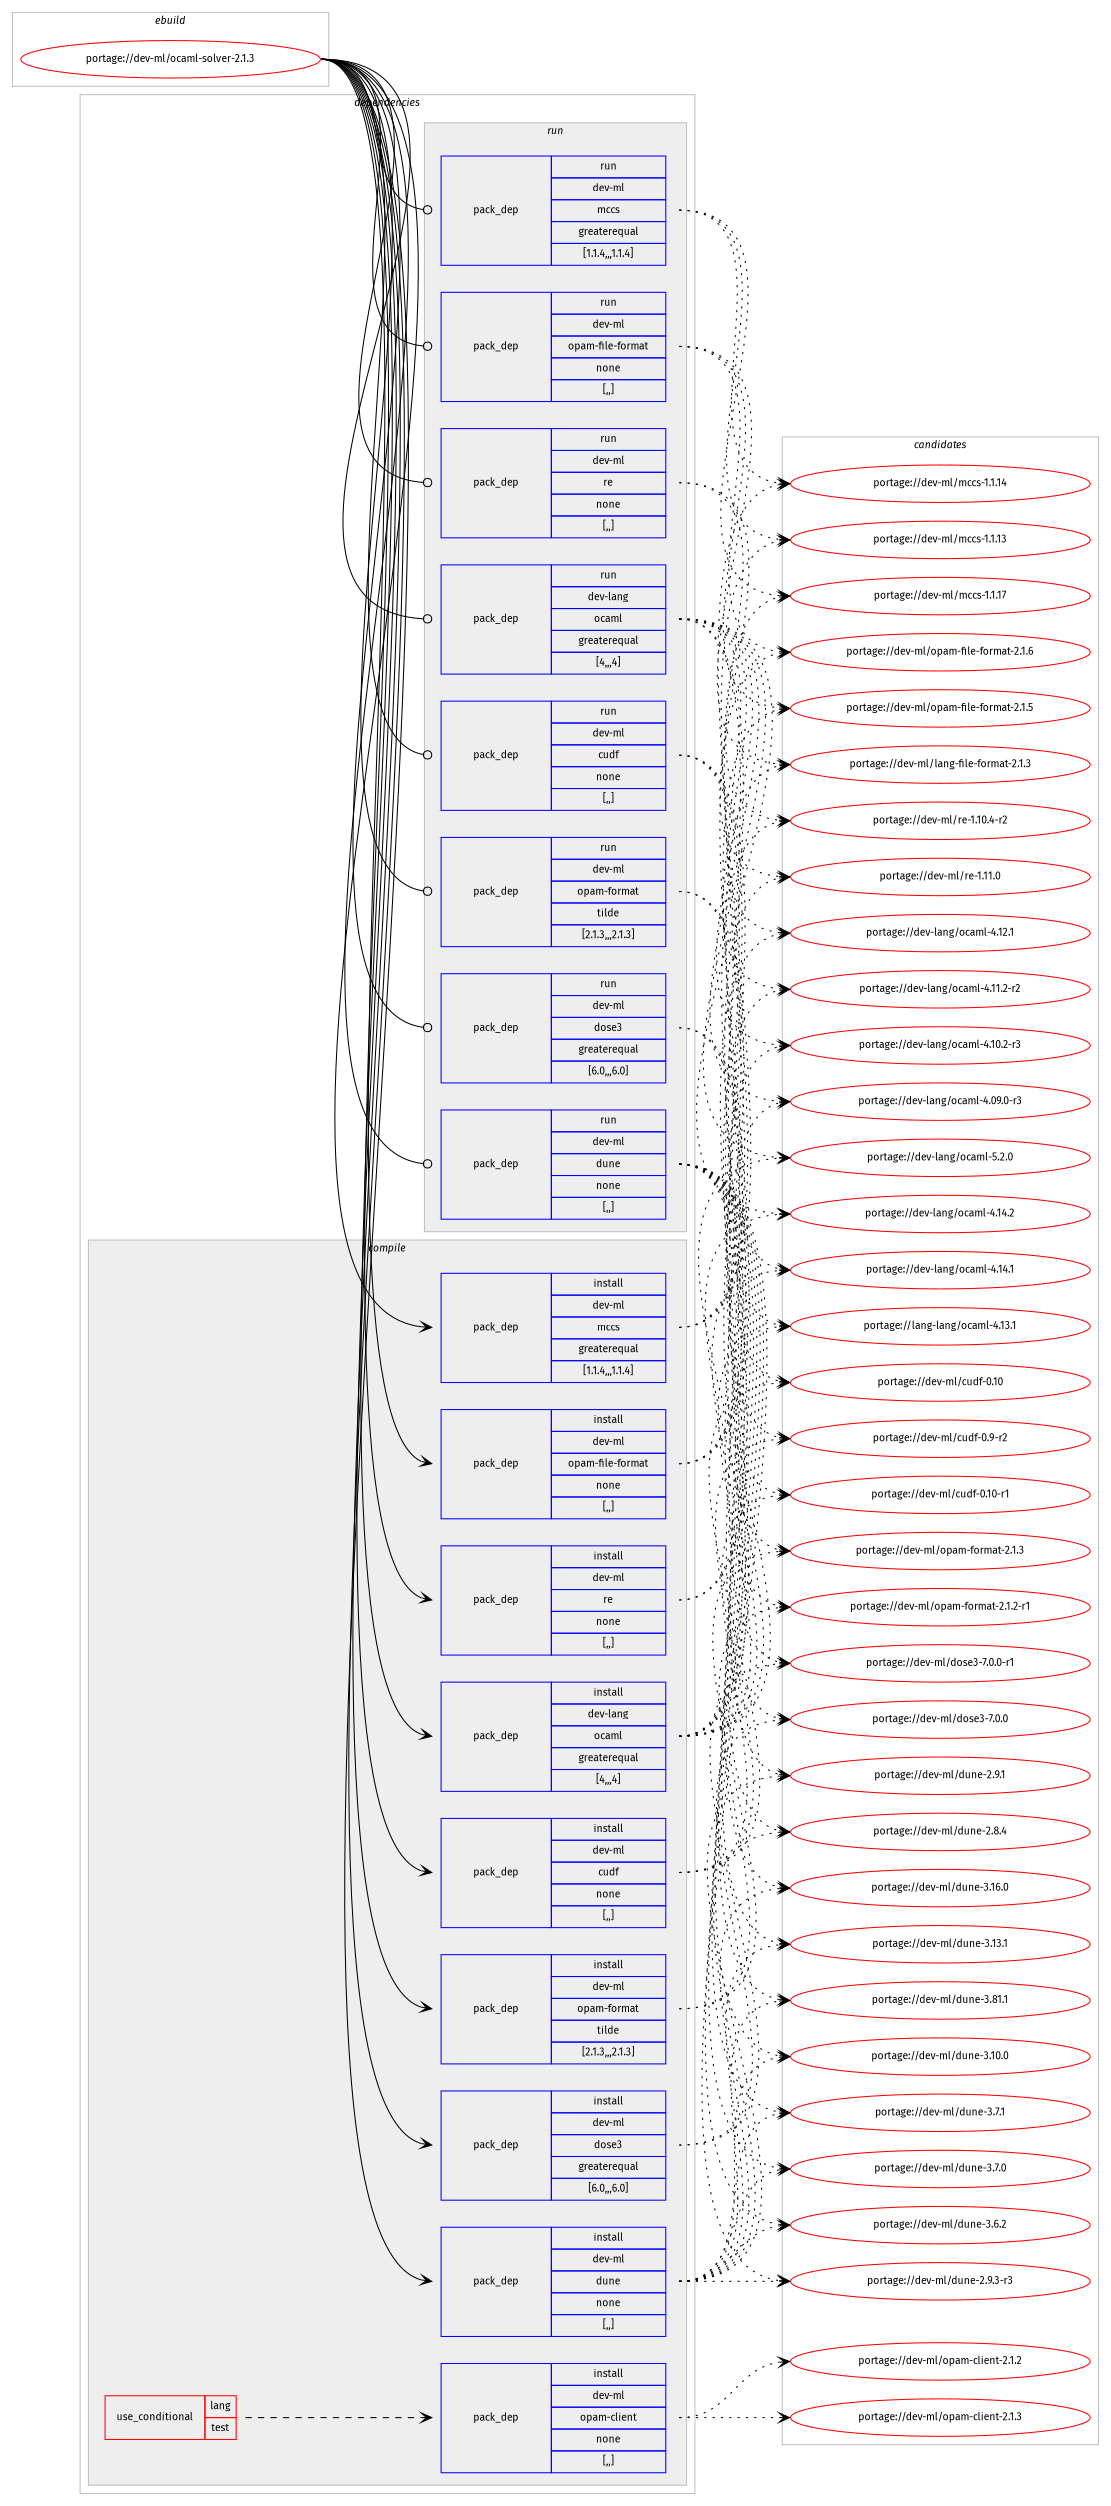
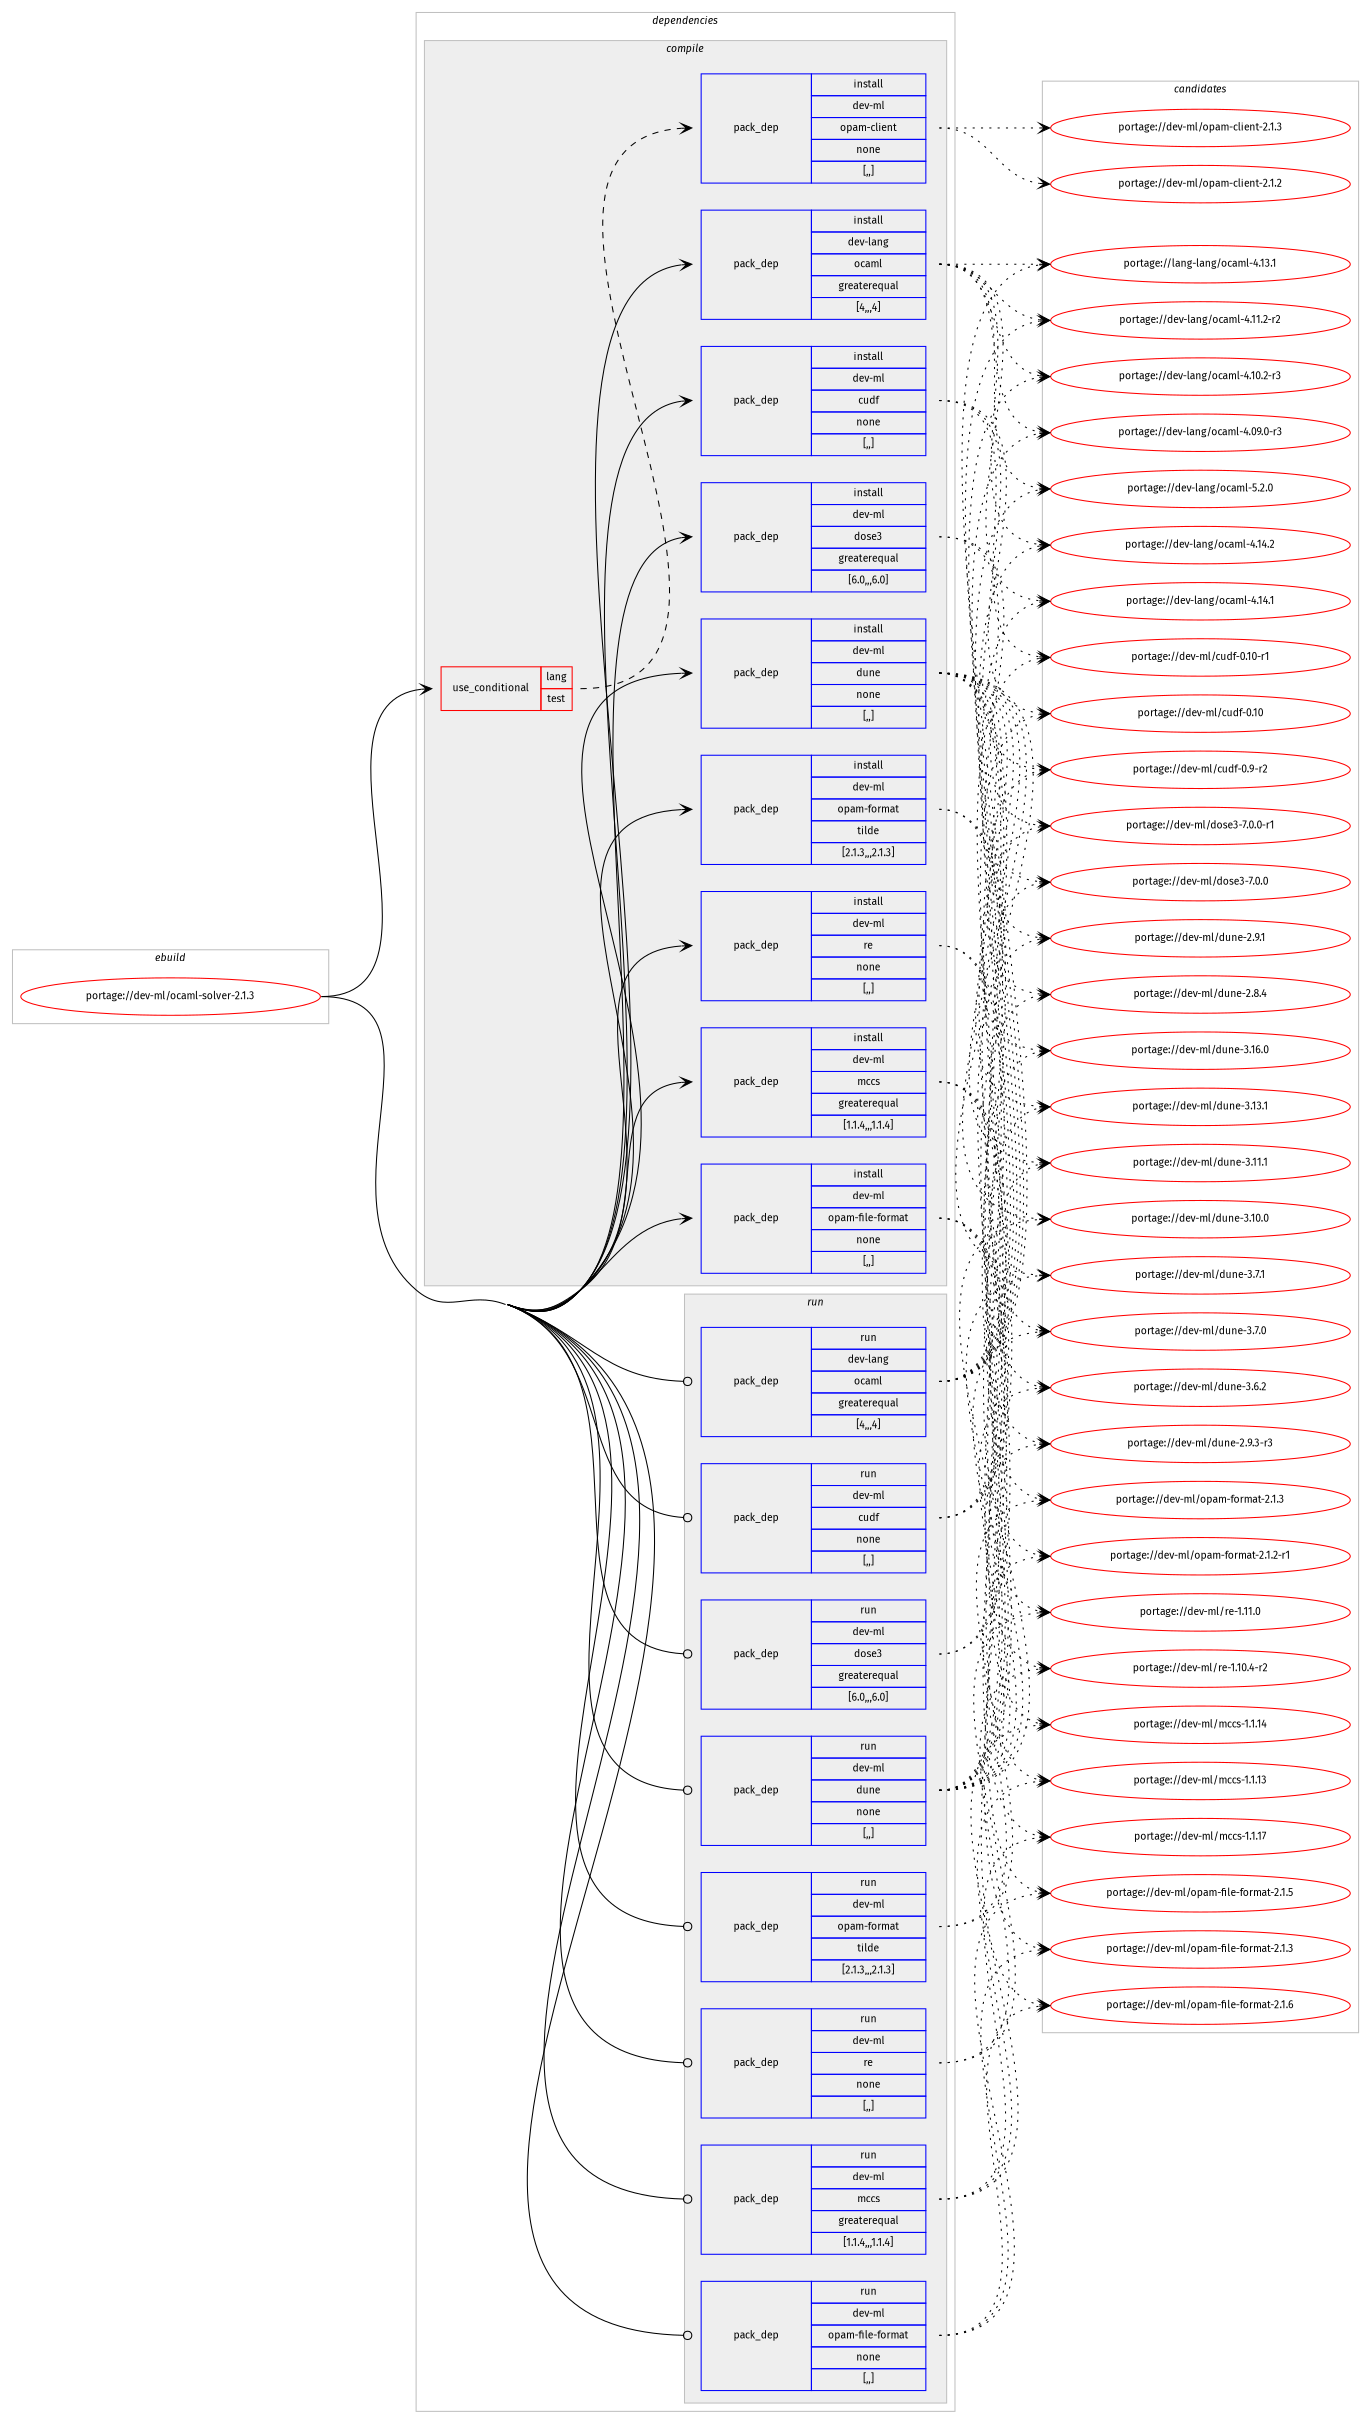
node "portage://dev-ml/lang-file-format-2.1.3": label "portage://dev-ml/lang-file-format-2.1.3" -> "portage://dev-ml/opam-file-format-2.1.3"
edge "portage://dev-ml/ocaml-solver-2.1.3" -> "use_conditional": added
node "portage://dev-lang/ocaml-4.12.1": removed
node "portage://dev-ml/dune-3.81.1": label "portage://dev-ml/dune-3.81.1" -> "portage://dev-ml/dune-3.11.1"
